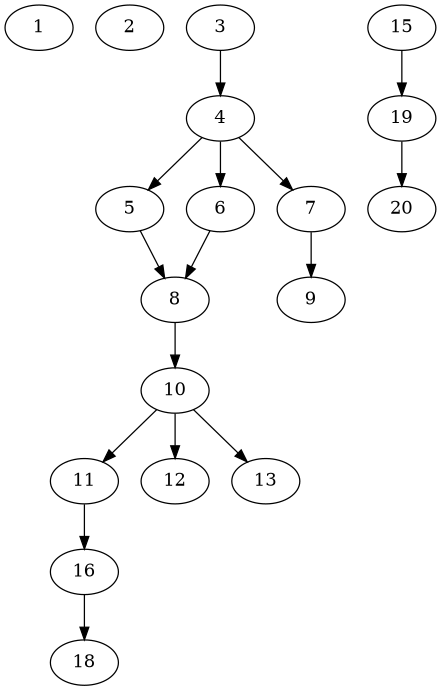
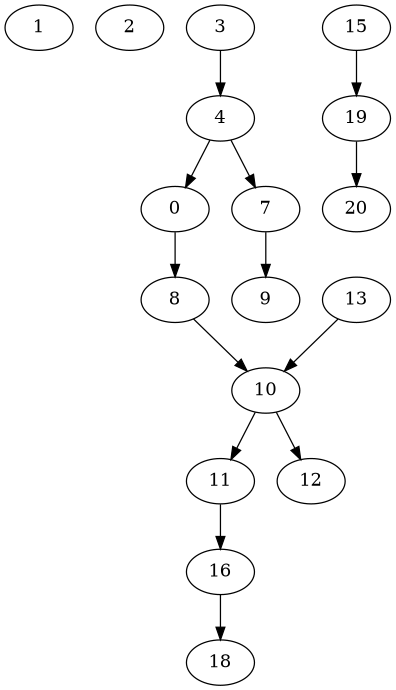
node "5": label "5" -> "0"
node "6": removed
edge "10" -> "13": reversed
